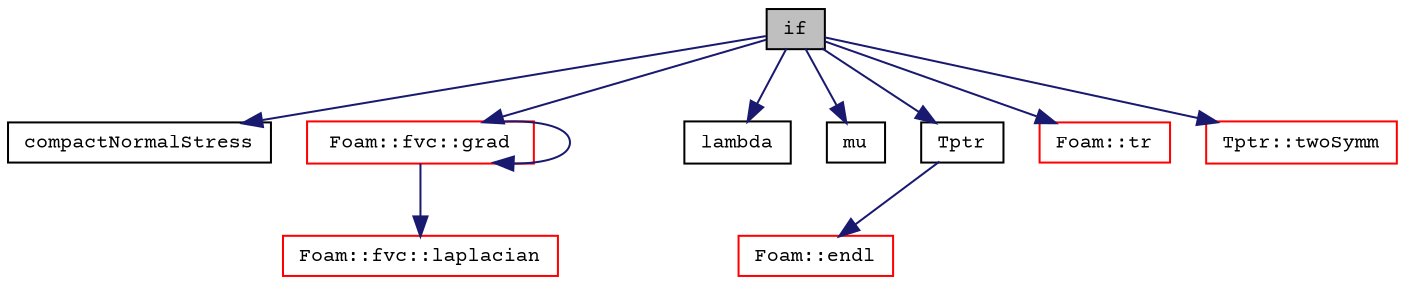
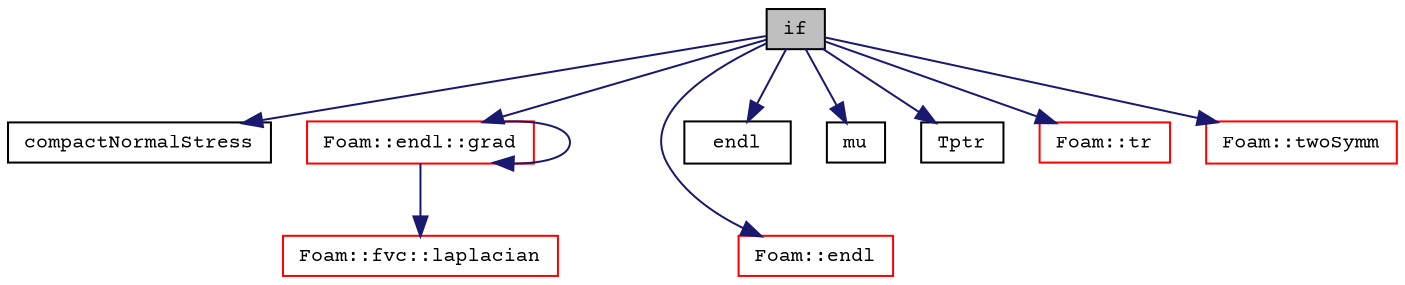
node "Foam::fvc::grad": label "Foam::fvc::grad" -> "Foam::endl::grad"
node "lambda": label "lambda" -> "endl"
node "Tptr::twoSymm": label "Tptr::twoSymm" -> "Foam::twoSymm"
edge "Tptr" -> "Foam::endl": now "if" -> "Foam::endl"
